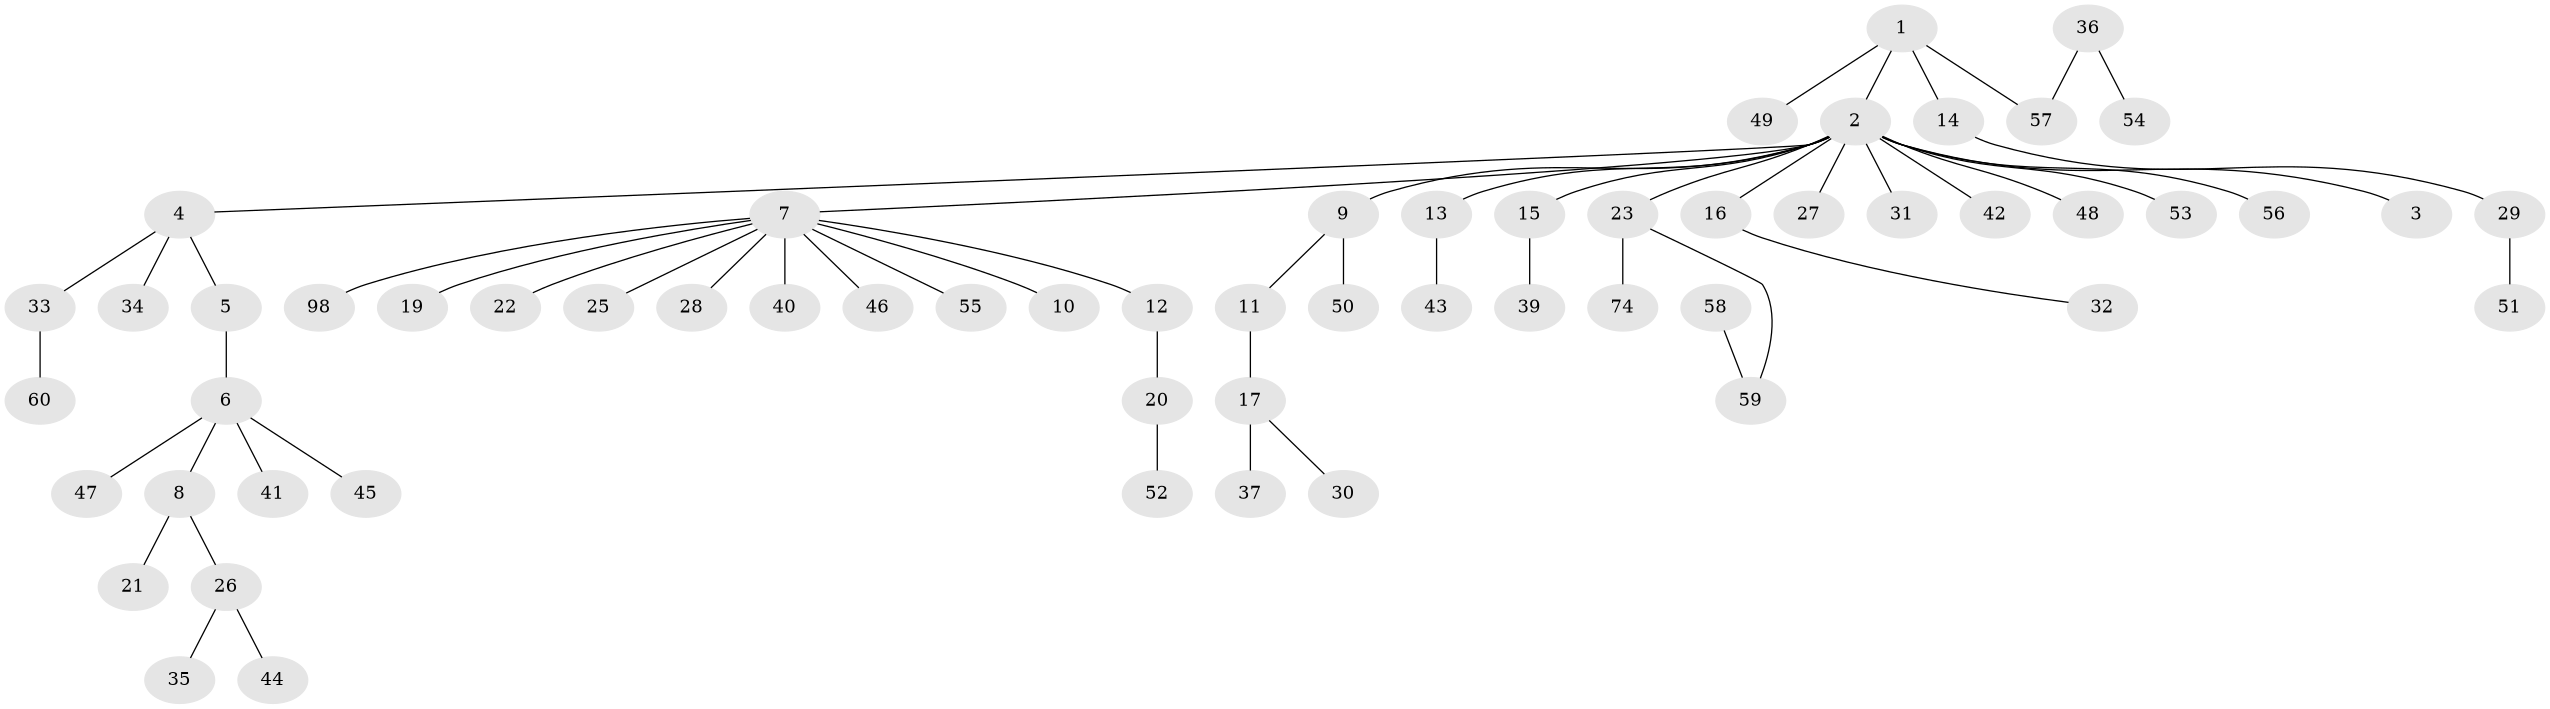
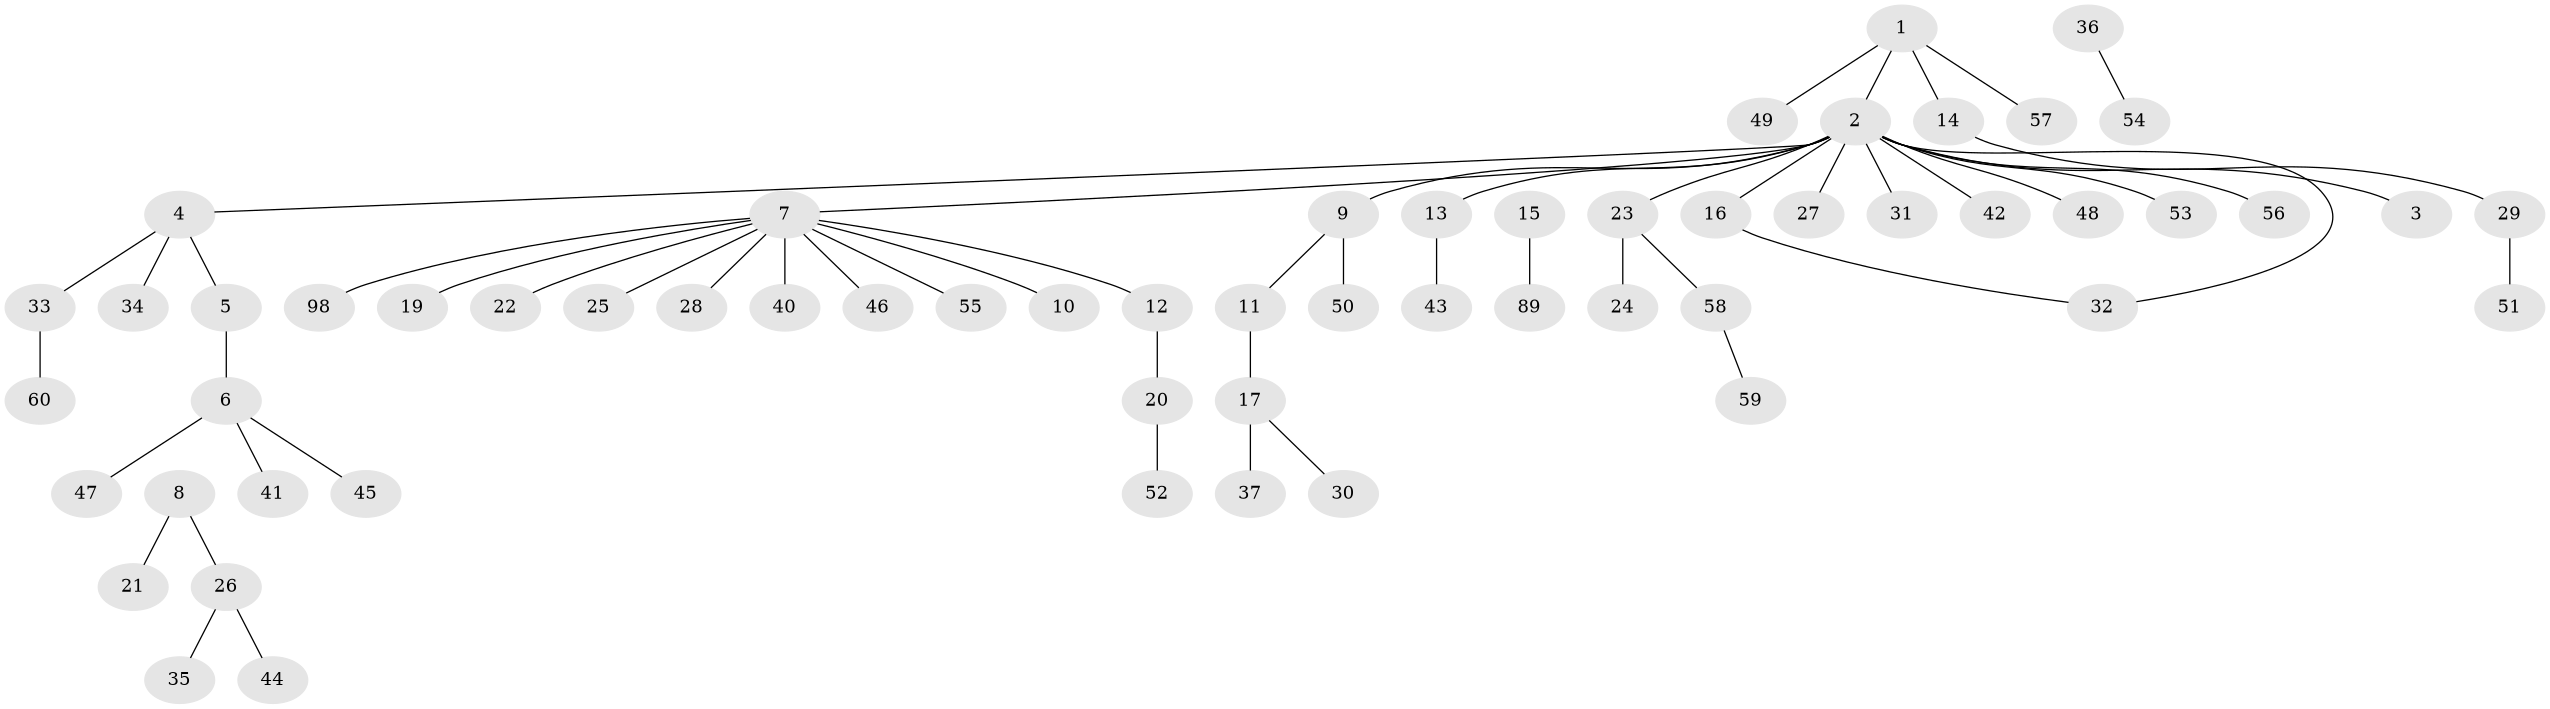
edge "36" -- "57": removed
edge "2" -- "15": now "2" -- "32"
edge "23" -- "59": now "23" -- "58"
node "39": label "39" -> "89"
node "74": label "74" -> "24"
edge "6" -- "8": removed
